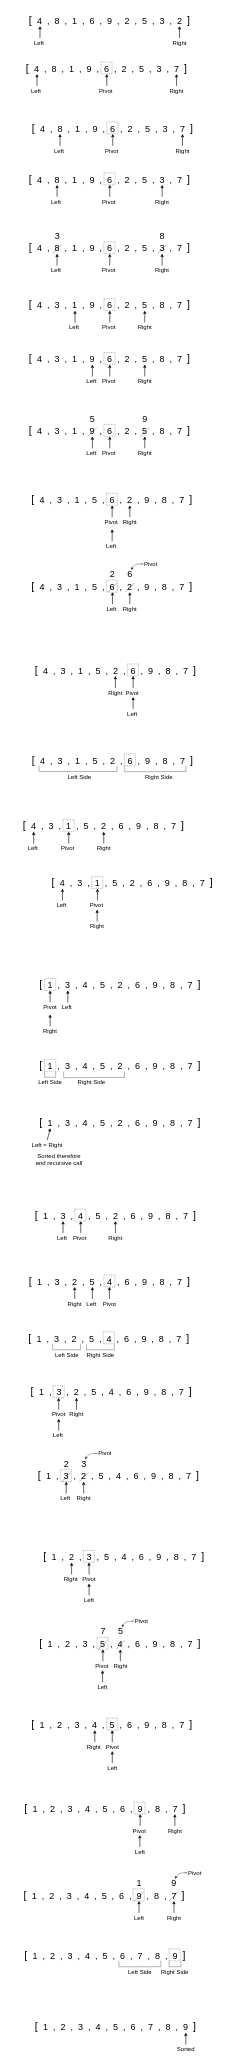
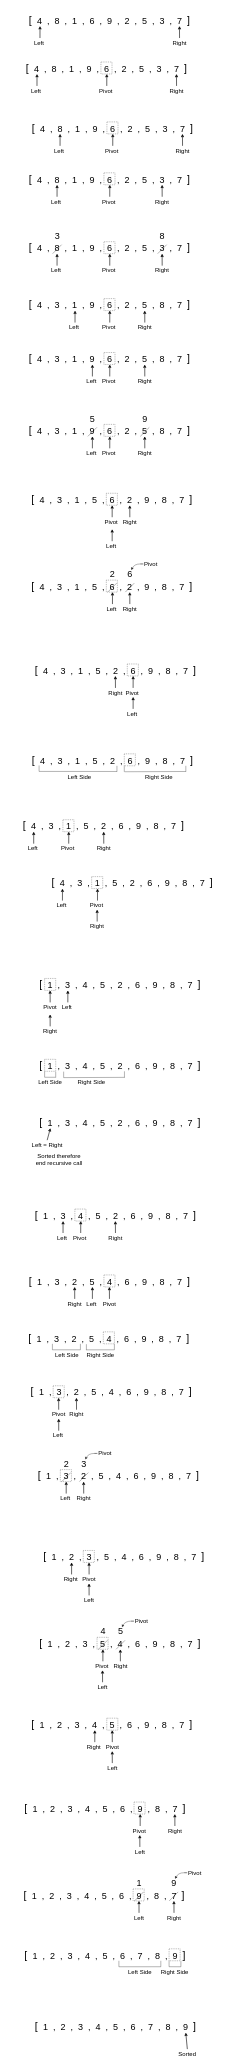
node "[ 4 , 8 , 1 , 6 , 9 , 2 , 5 , 3 , 2 ]": label "[ 4 , 8 , 1 , 6 , 9 , 2 , 5 , 3 , 2 ]" -> "[ 4 , 8 , 1 , 6 , 9 , 2 , 5 , 3 , 7 ]"
node "7": label "7" -> "4"
node "Sorted": moved (186, 2051) -> (188, 2055)
